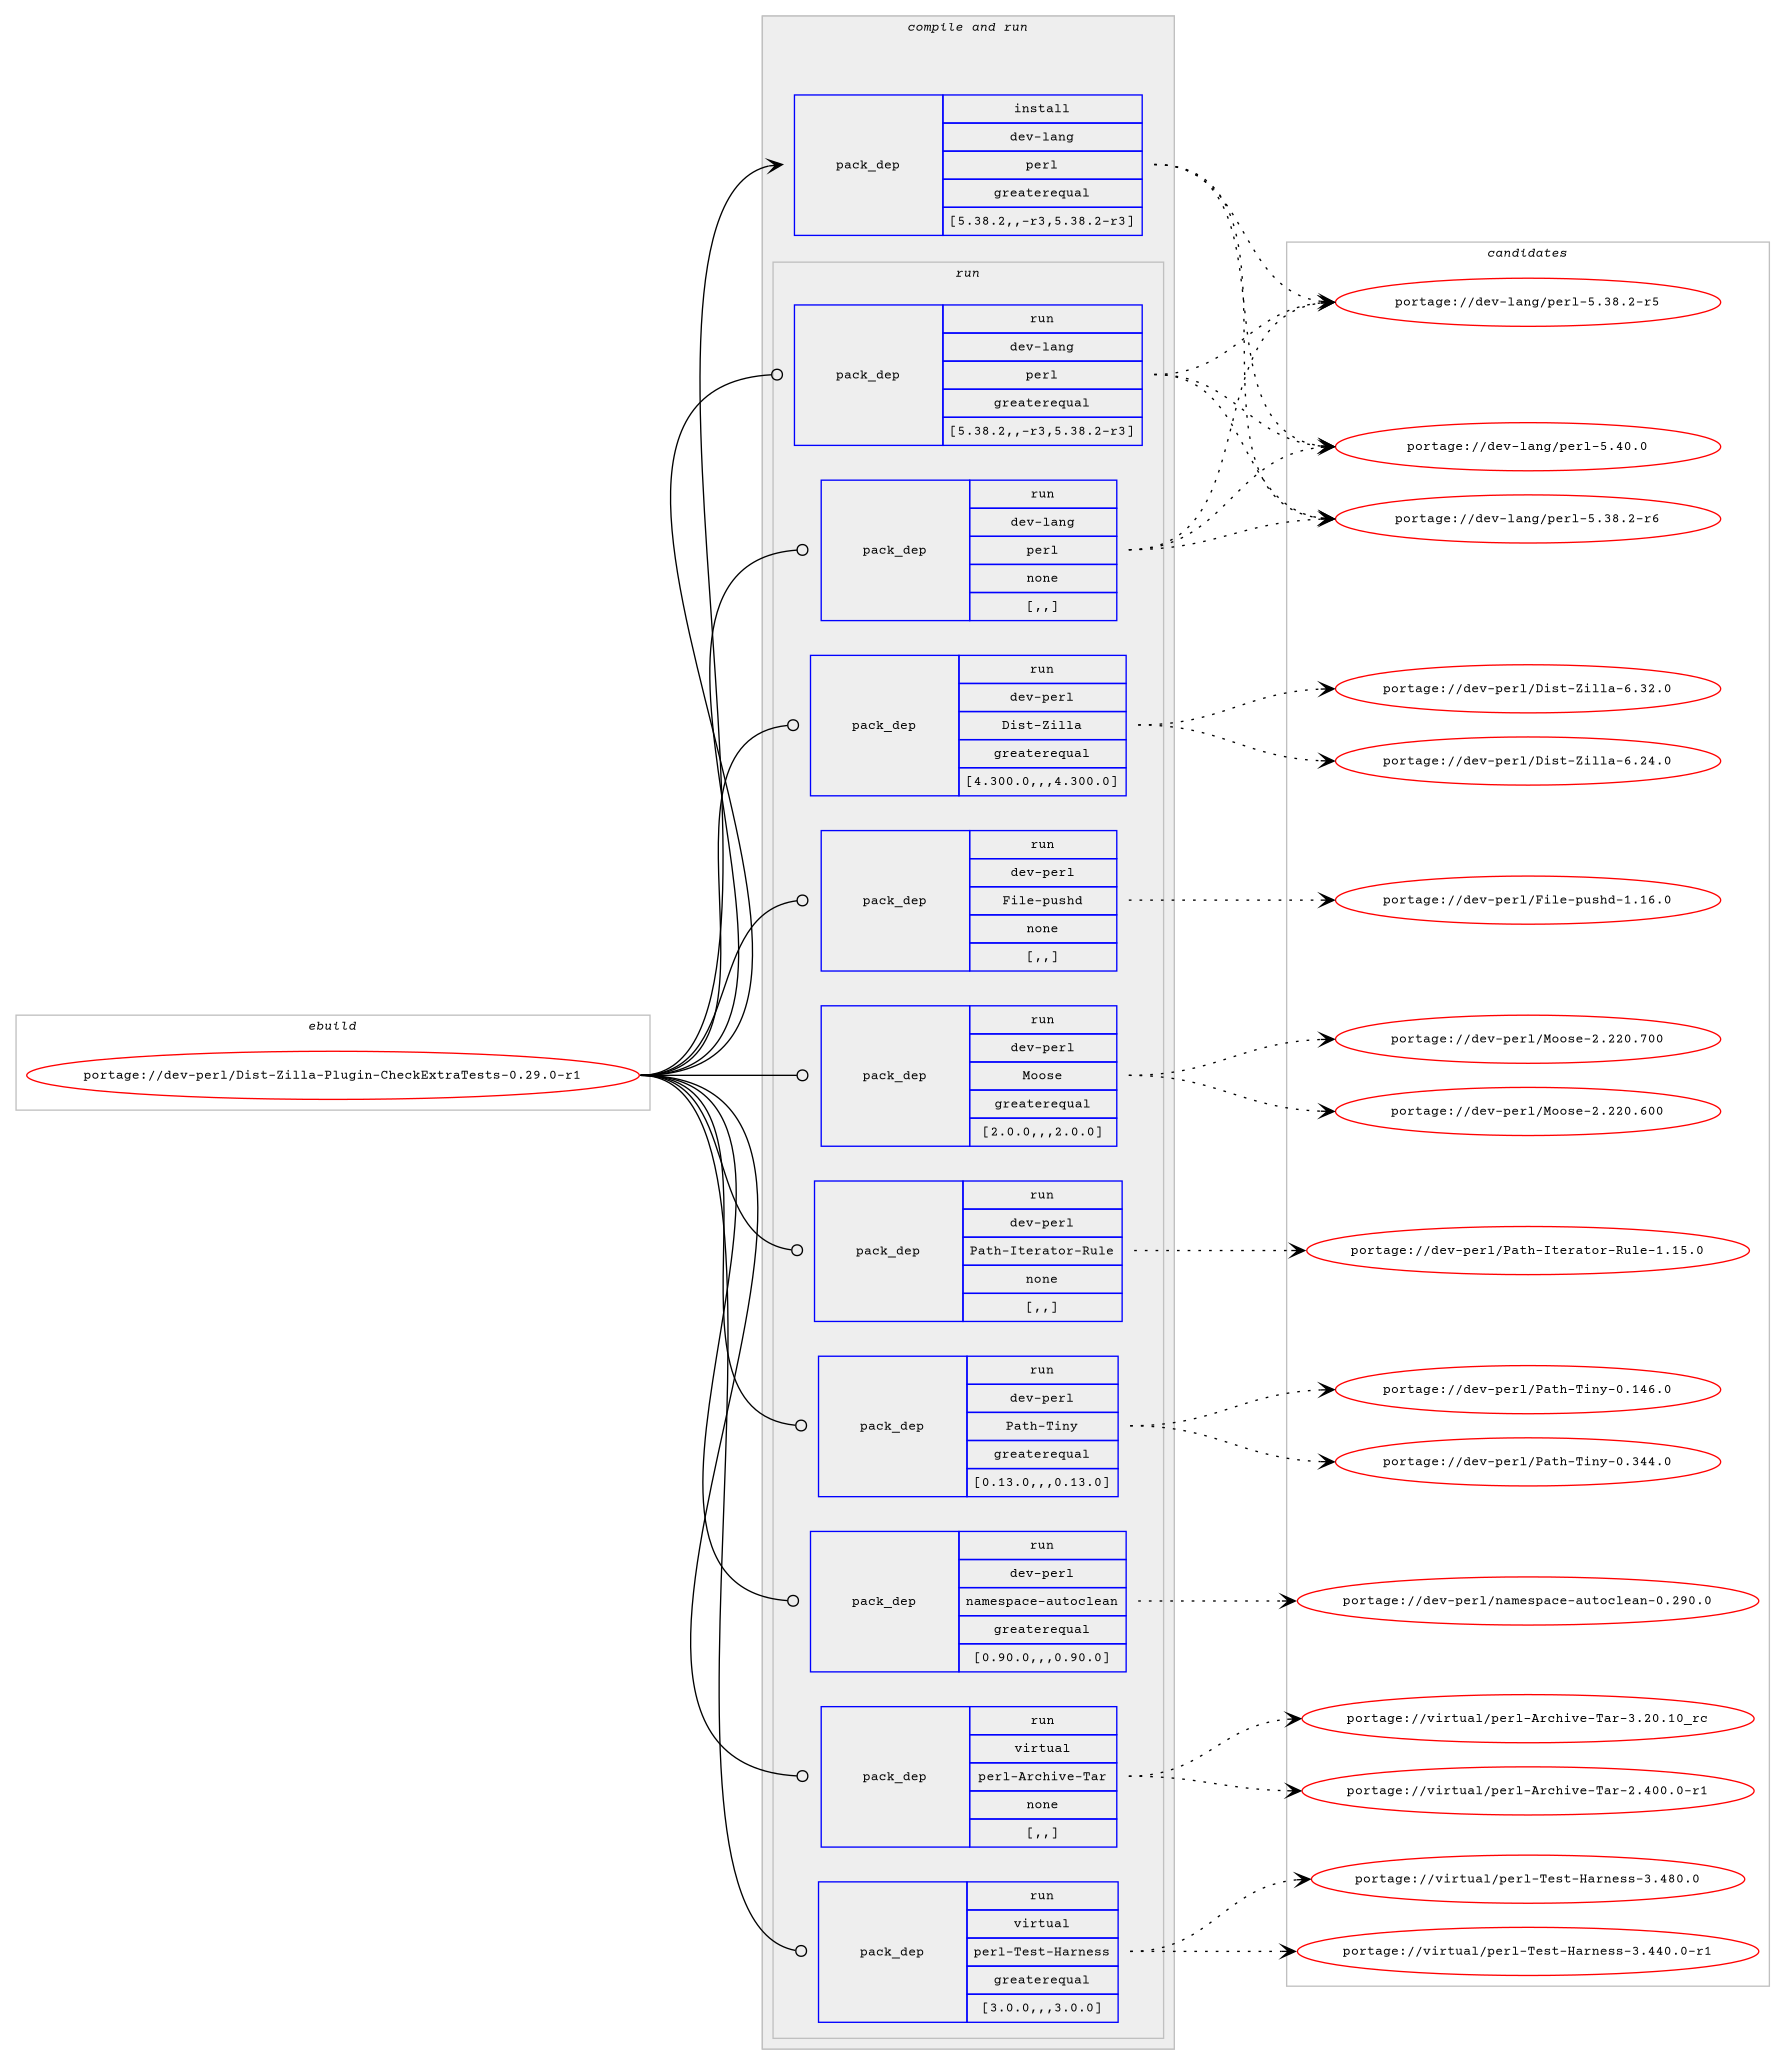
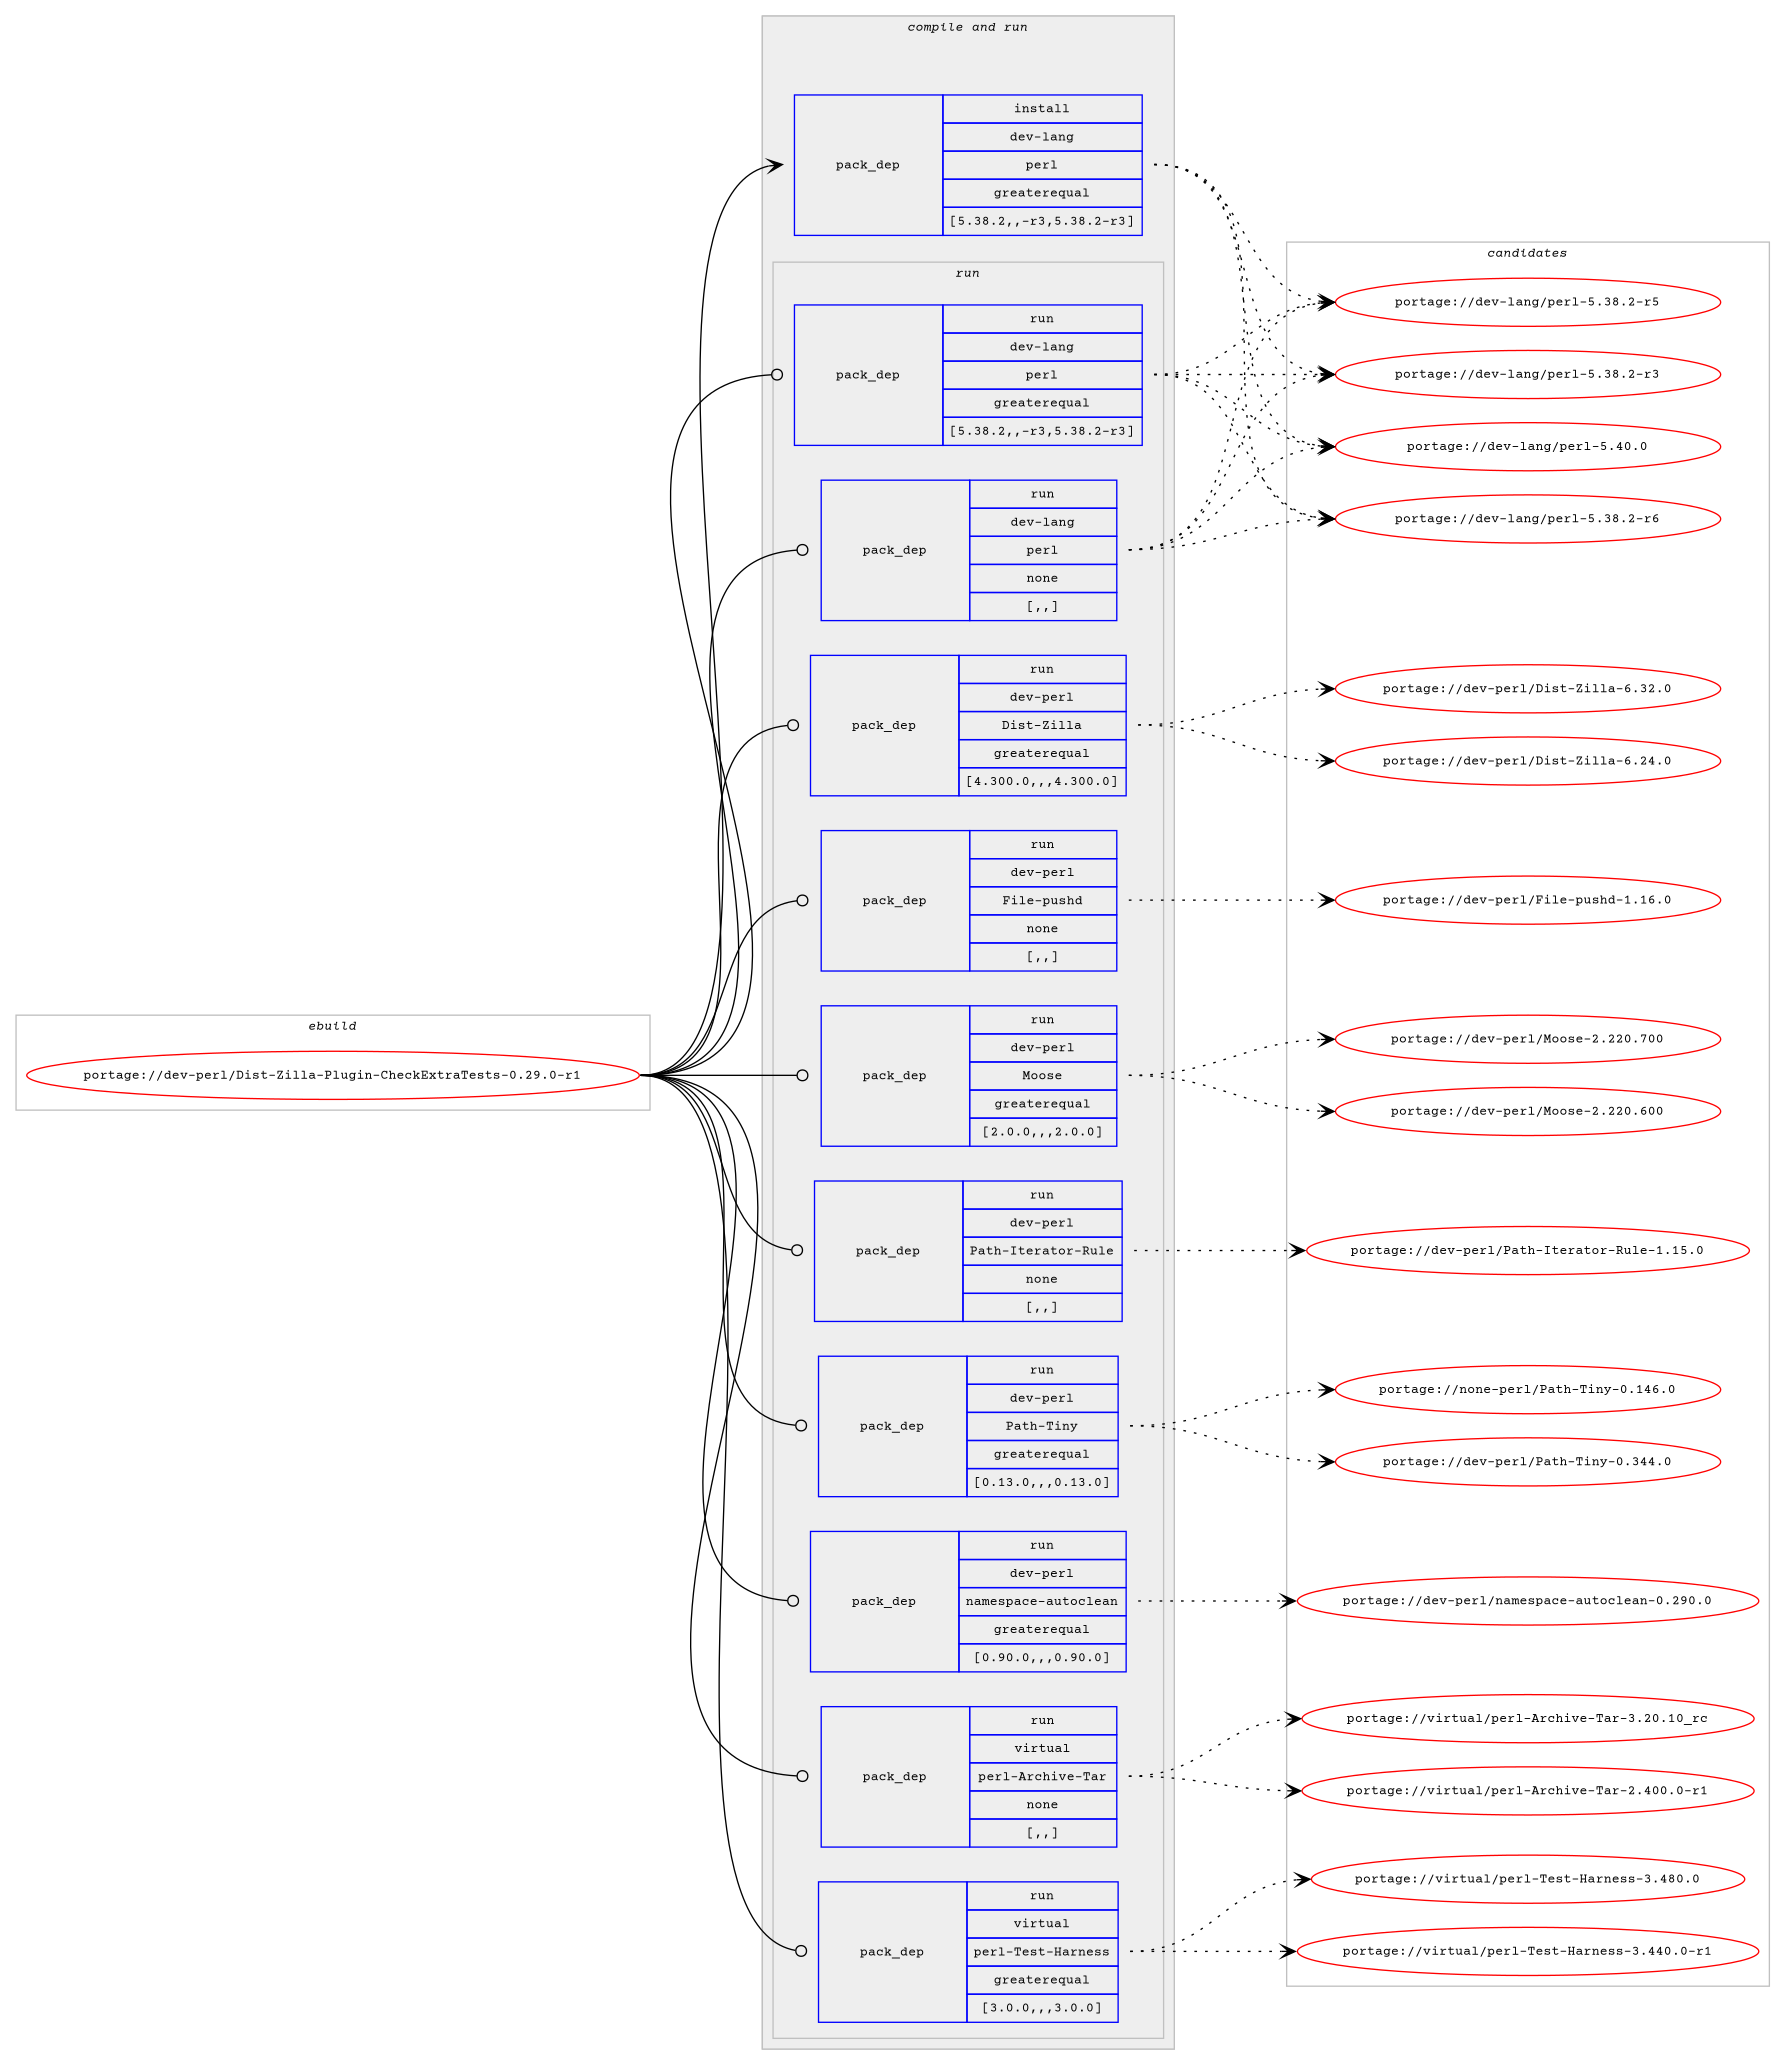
node "portage://dev-lang/perl-5.38.2-r3": added
node "portage://dev-perl/Path-Tiny-0.146.0": label "portage://dev-perl/Path-Tiny-0.146.0" -> "portage://none-perl/Path-Tiny-0.146.0"
